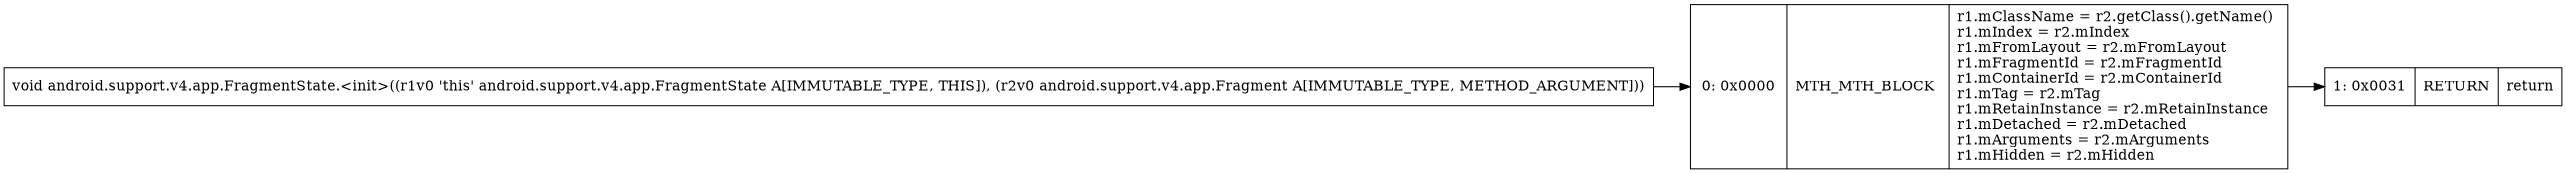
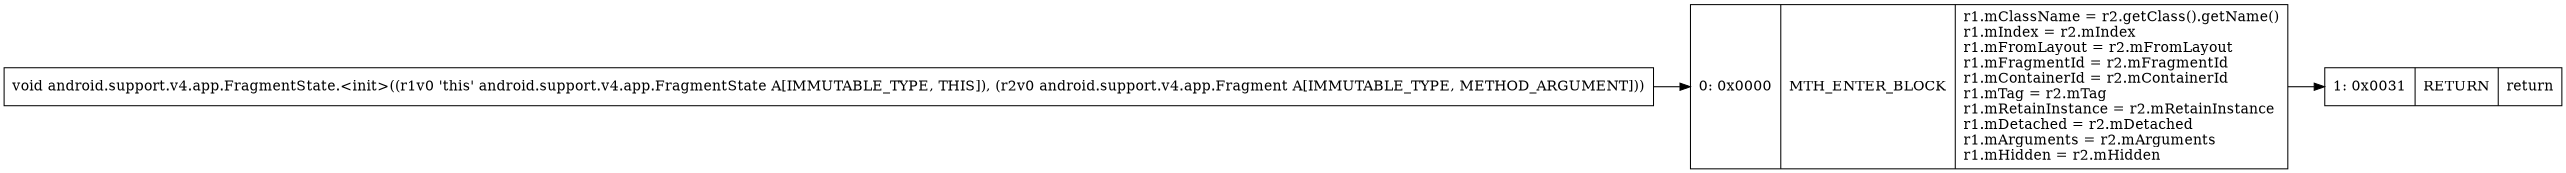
node "0: 0x0000": text "MTH_MTH_BLOCK" -> "MTH_ENTER_BLOCK"
